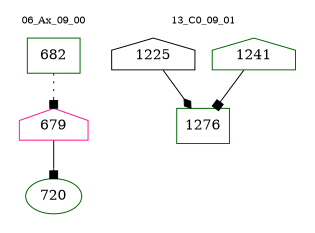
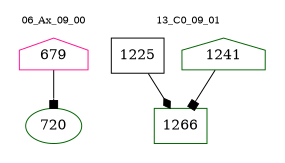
node "682": removed
node "1225": shape house -> box
node "1276": label "1276" -> "1266"
